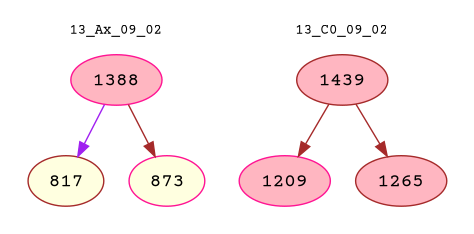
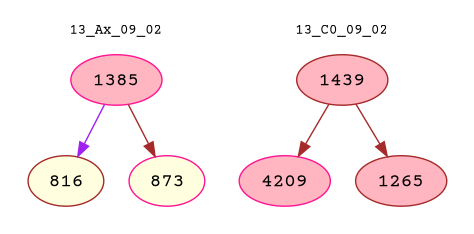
node "1388": label "1388" -> "1385"
node "817": label "817" -> "816"
node "1209": label "1209" -> "4209"
